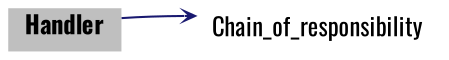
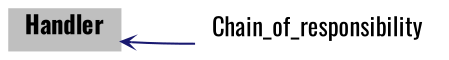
edge "Handler" -> "Chain_of_responsibility": reversed
